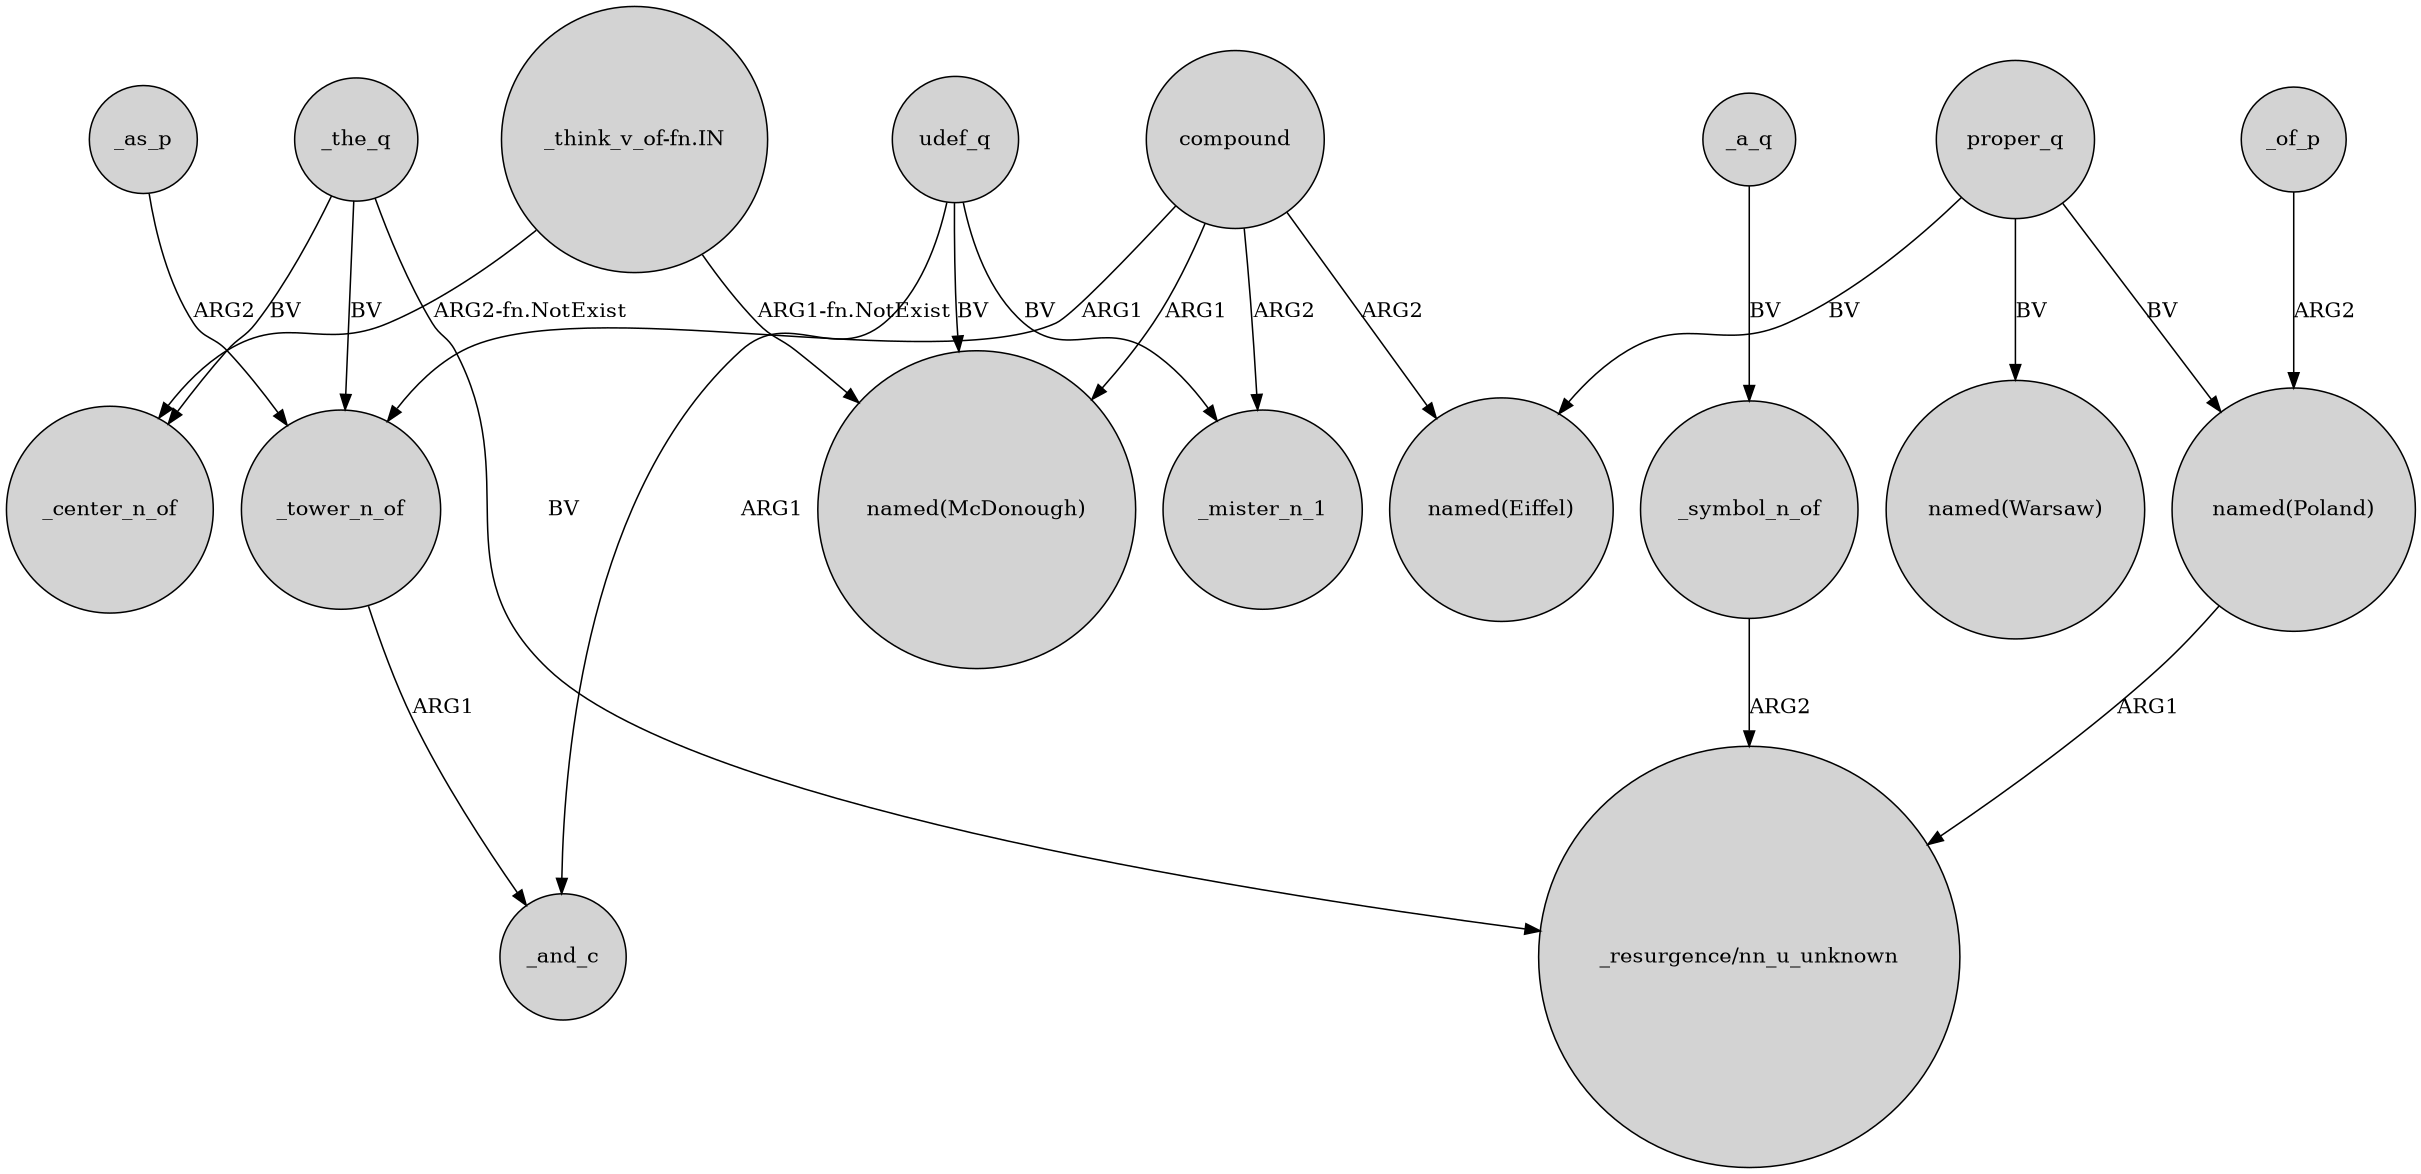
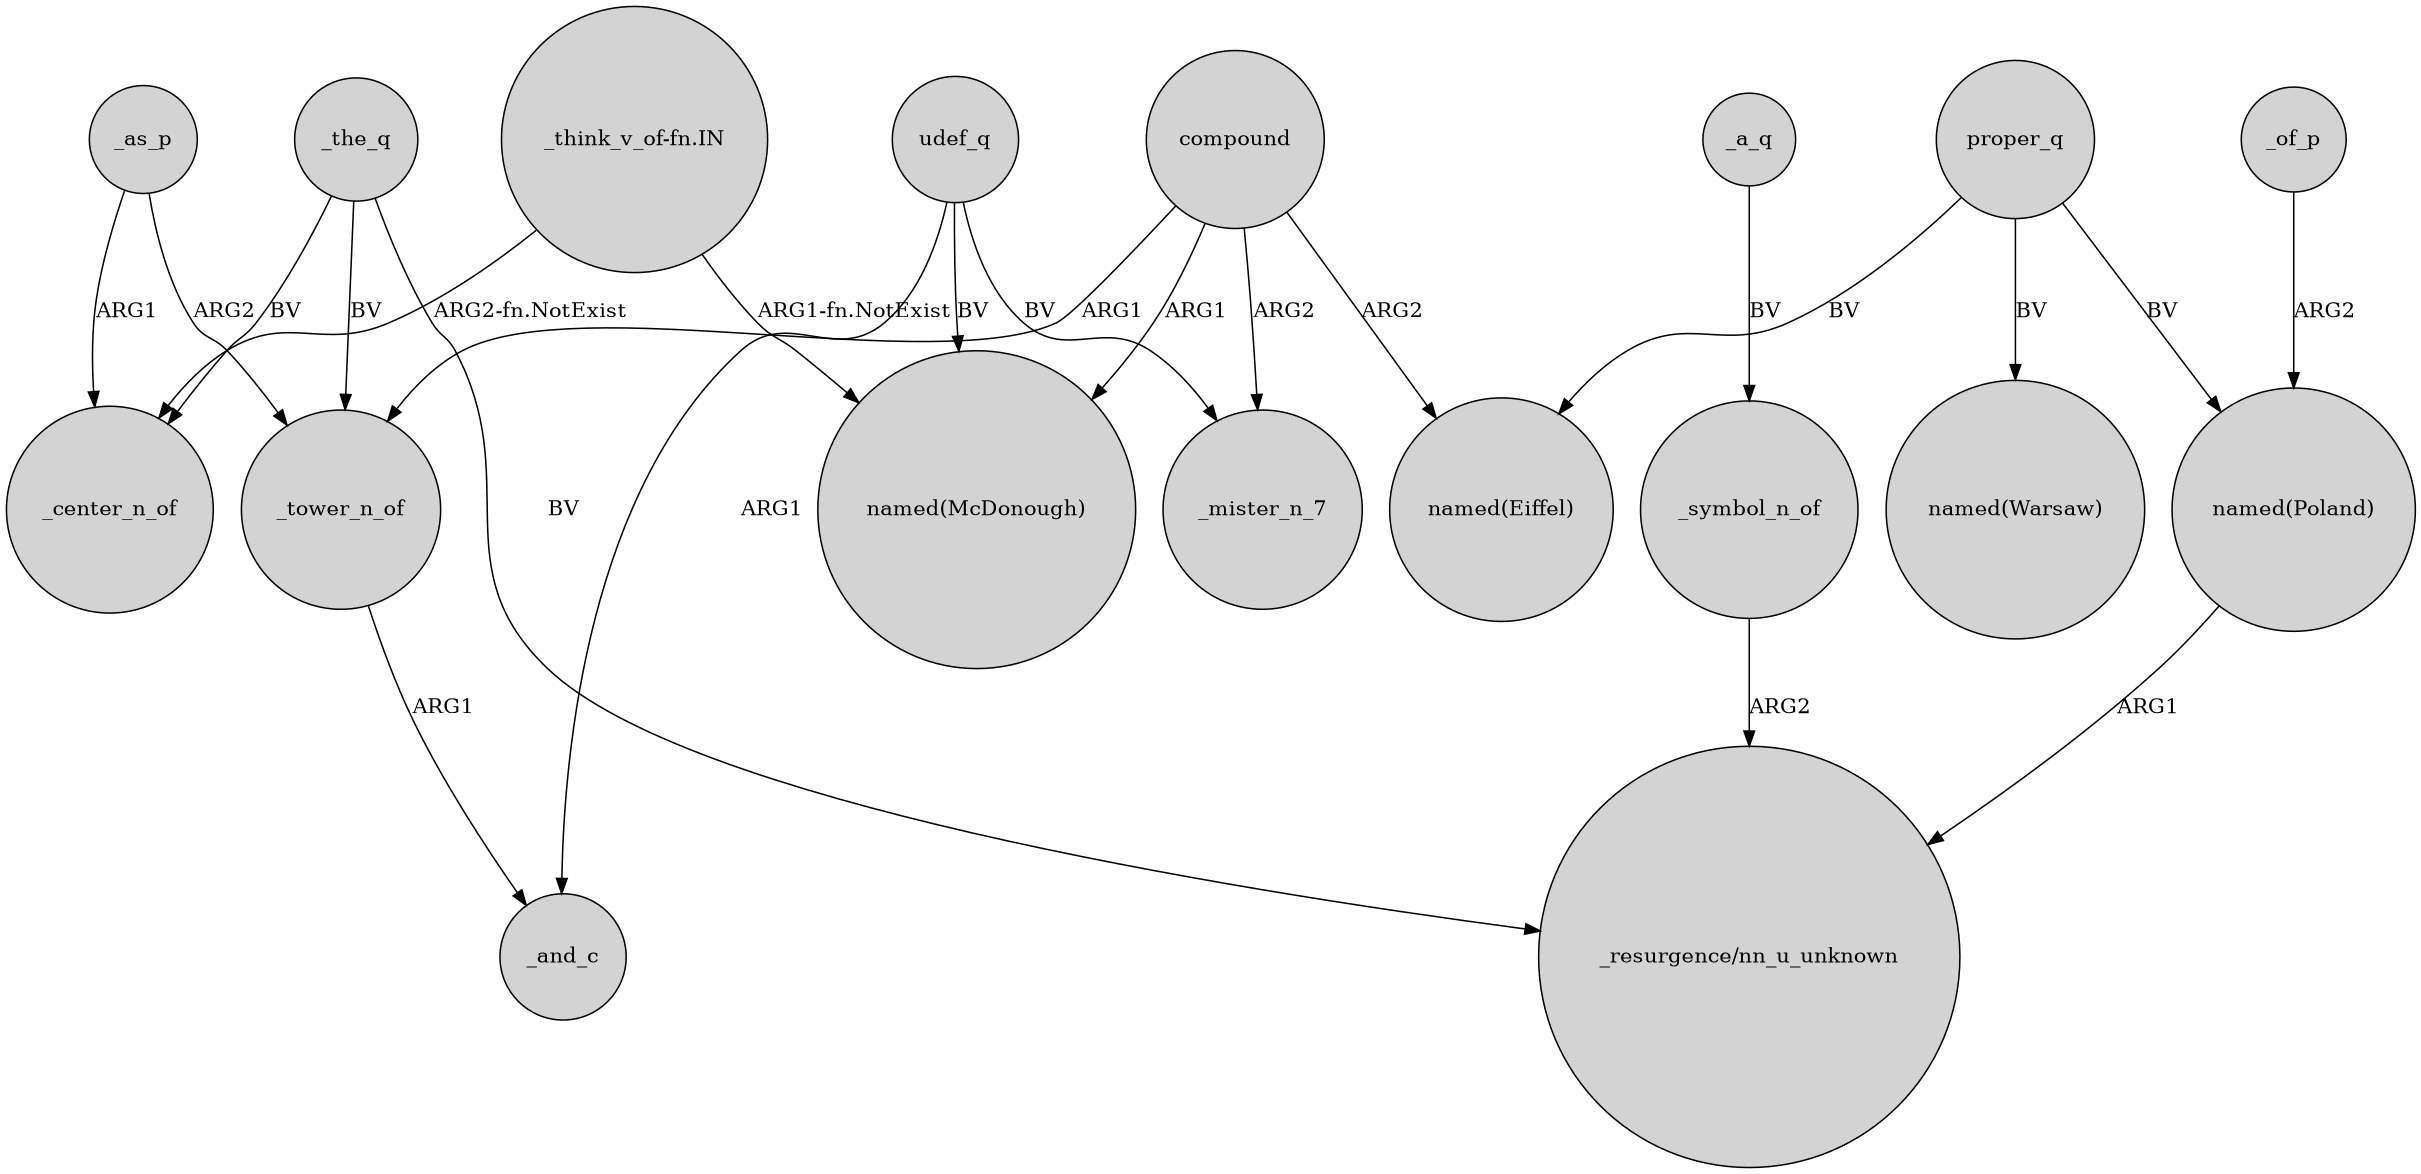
edge "_as_p" -> "_center_n_of": added, label "ARG1"
node "_mister_n_1": label "_mister_n_1" -> "_mister_n_7"
